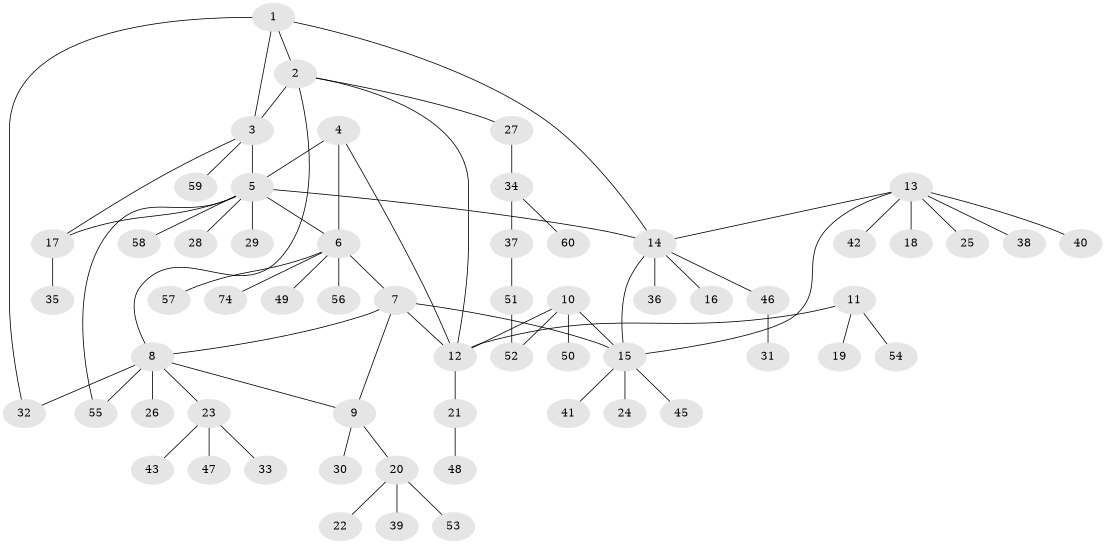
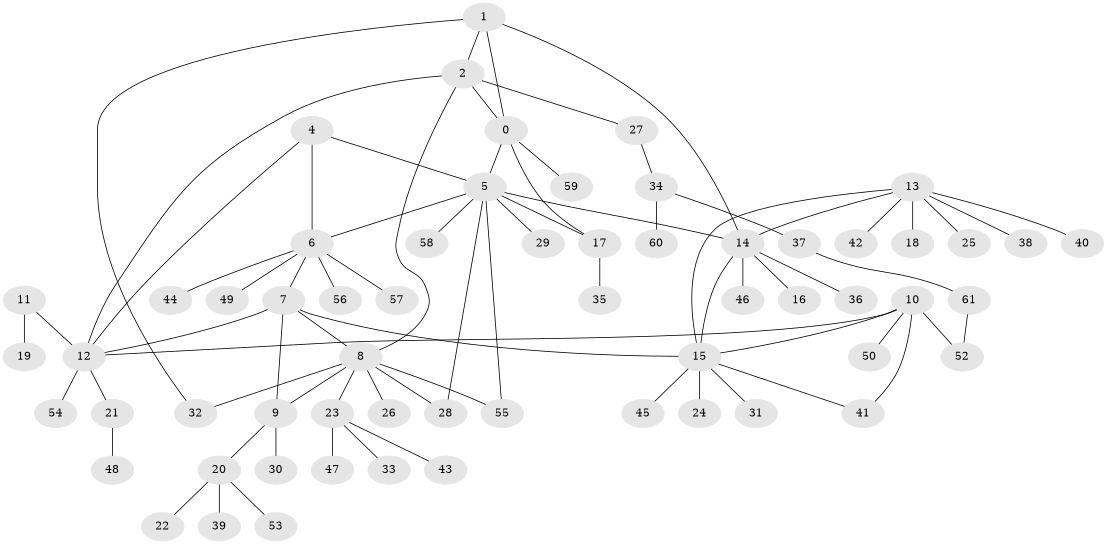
node "3": label "3" -> "0"
node "74": label "74" -> "44"
node "51": label "51" -> "61"
edge "11" -- "54": now "12" -- "54"
edge "46" -- "31": now "15" -- "31"
edge "10" -- "41": added
edge "8" -- "28": added
